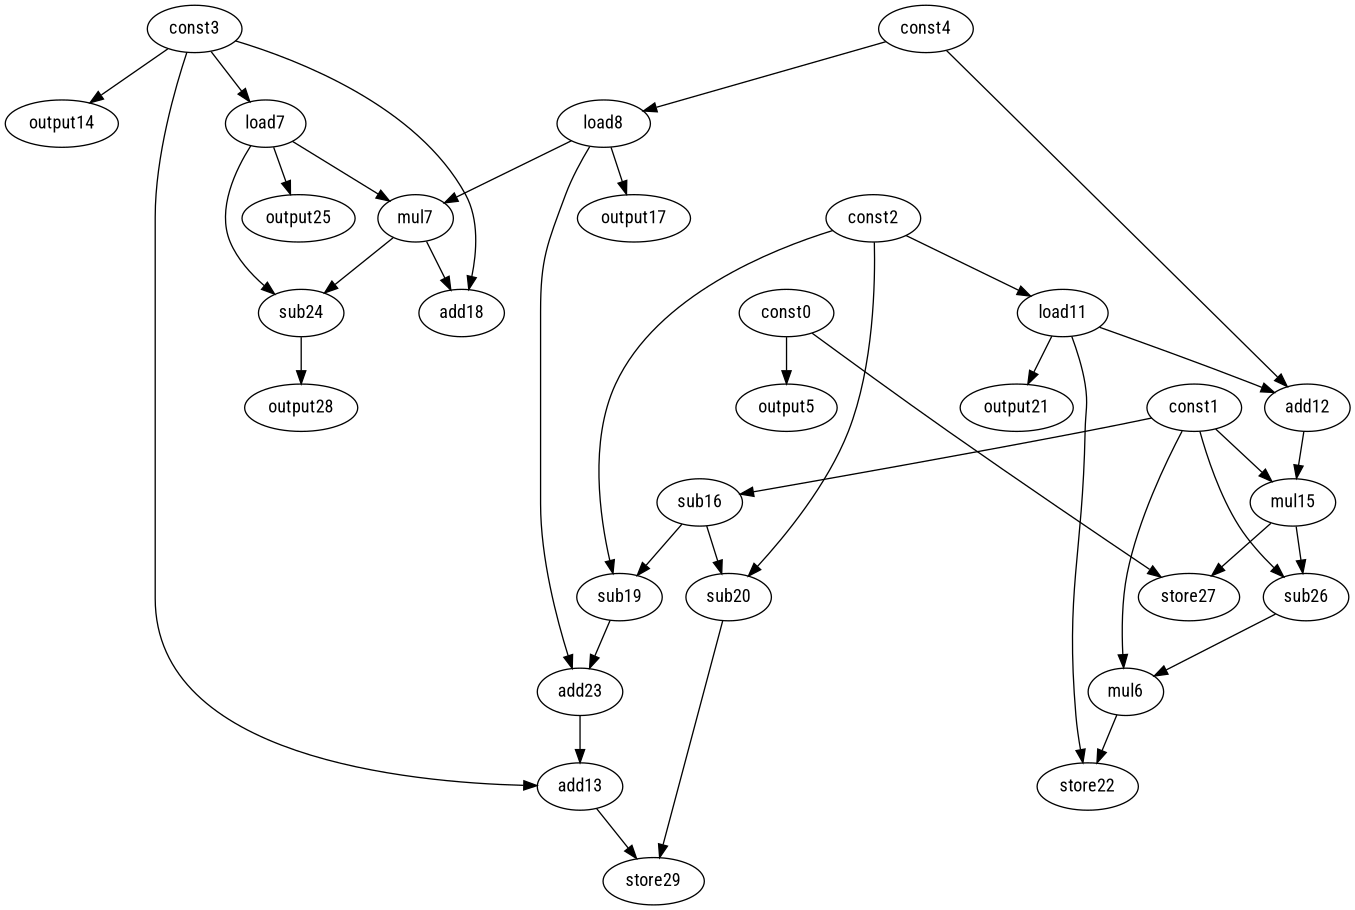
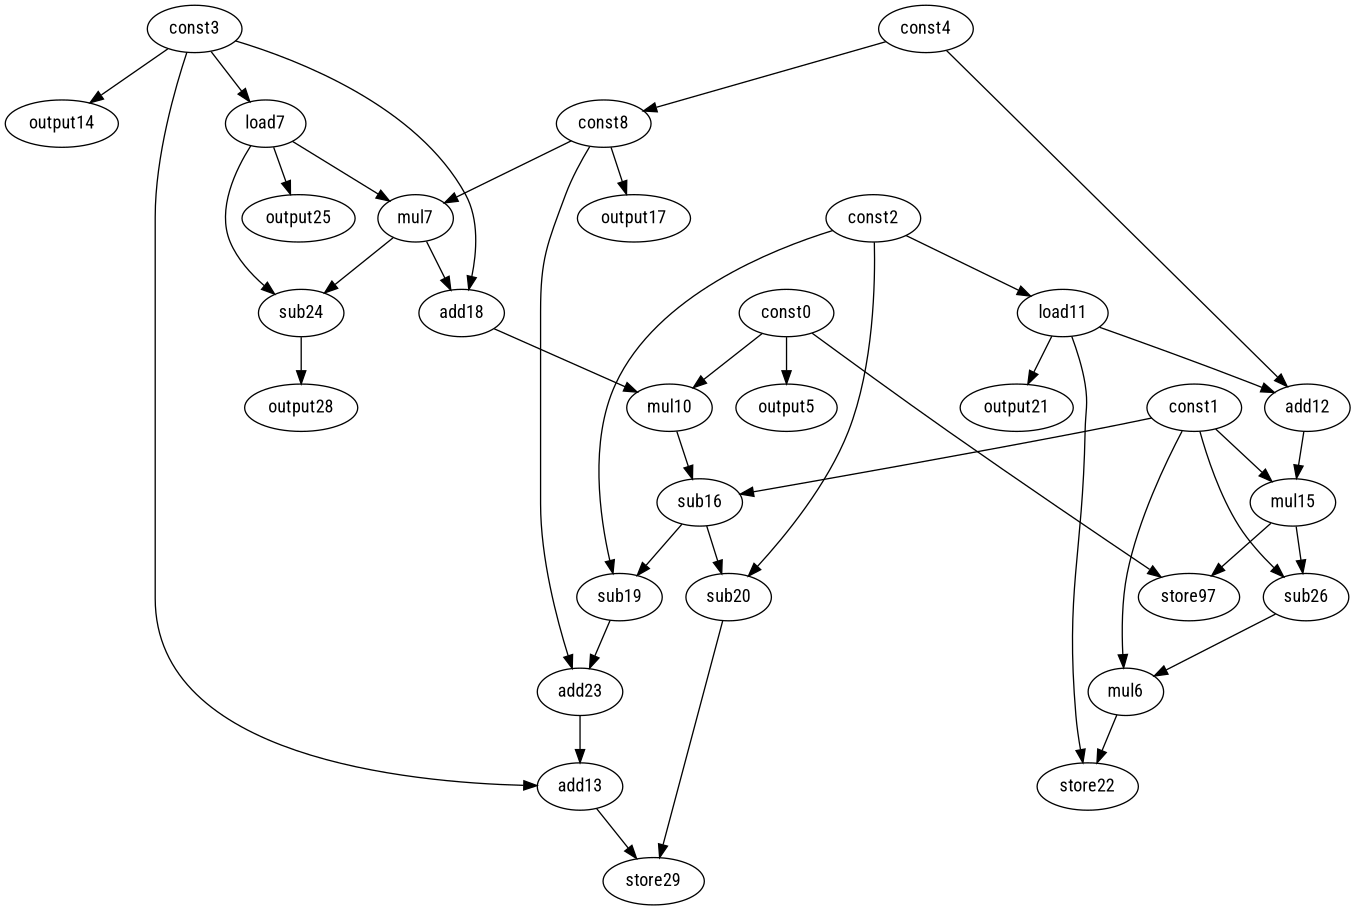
node "load8": label "load8" -> "const8"
node "mul10": added
node "store27": label "store27" -> "store97"
